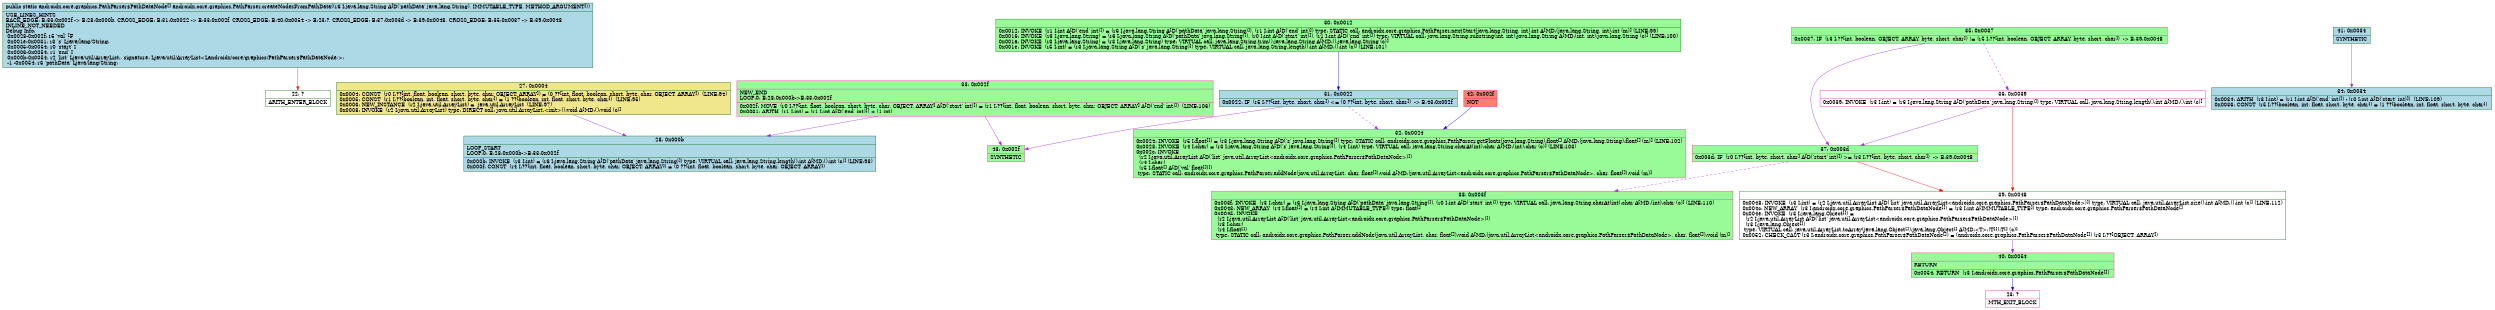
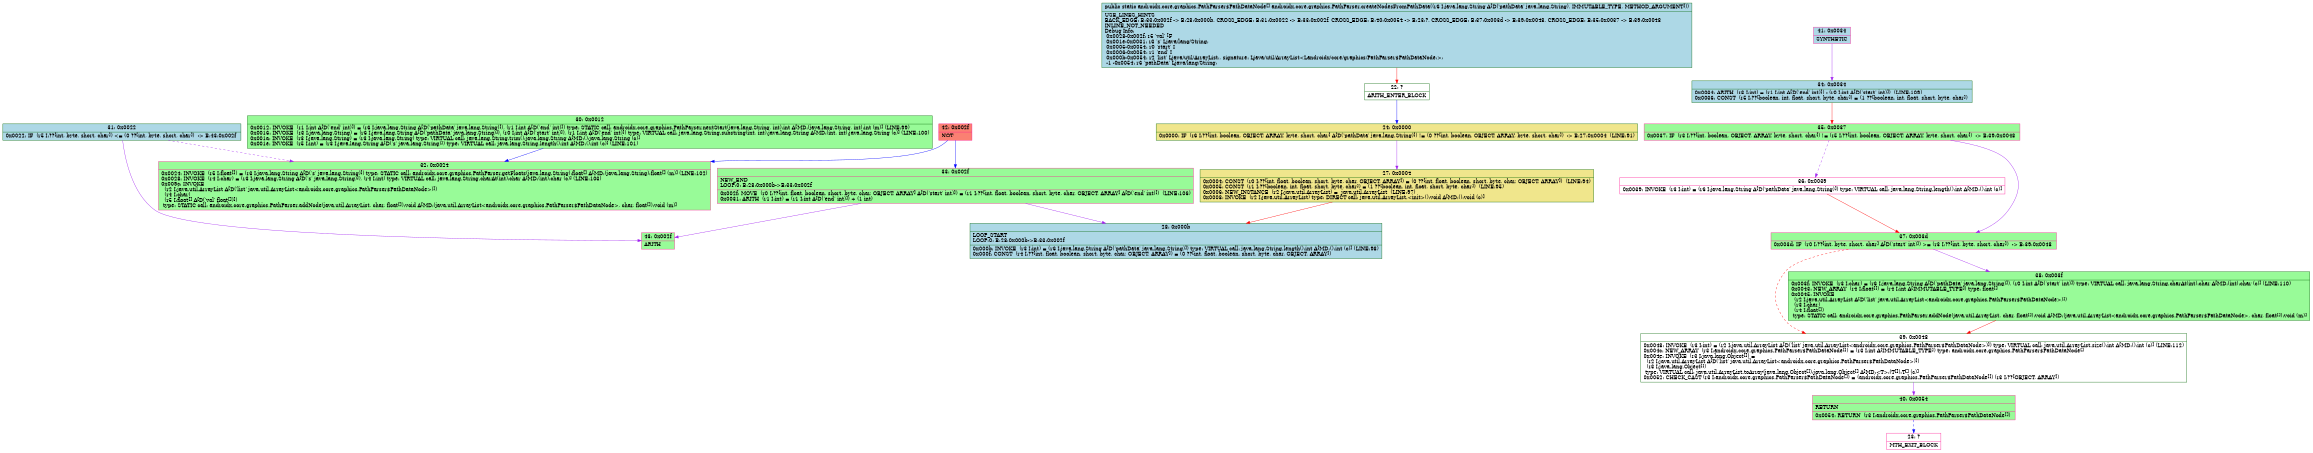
node "41: 0x0034": color darkgreen -> deeppink
edge "30: 0x0012" -> "31: 0x0022": now "30: 0x0012" -> "32: 0x0024"
edge "34: 0x0034" -> "35: 0x0037": added
edge "27: 0x0004" -> "28: 0x000b": color purple -> red
edge "36: 0x0039" -> "37: 0x003d": color purple -> red
node "24: 0x0000": added
edge "36: 0x0039" -> "39: 0x0048": now "38: 0x003f" -> "39: 0x0048"
edge "42: 0x002f" -> "33: 0x002f": added
node "32: 0x0024": text "0x002c: INVOKE" -> "0x009c: INVOKE"
node "43: 0x002f": text "SYNTHETIC" -> "ARITH"
edge "37: 0x003d" -> "38: 0x003f": style dashed -> solid
edge "37: 0x003d" -> "39: 0x0048": style solid -> dashed
node "38: 0x003f": color deeppink -> darkgreen
edge "40: 0x0054" -> "23: ?": style solid -> dashed
